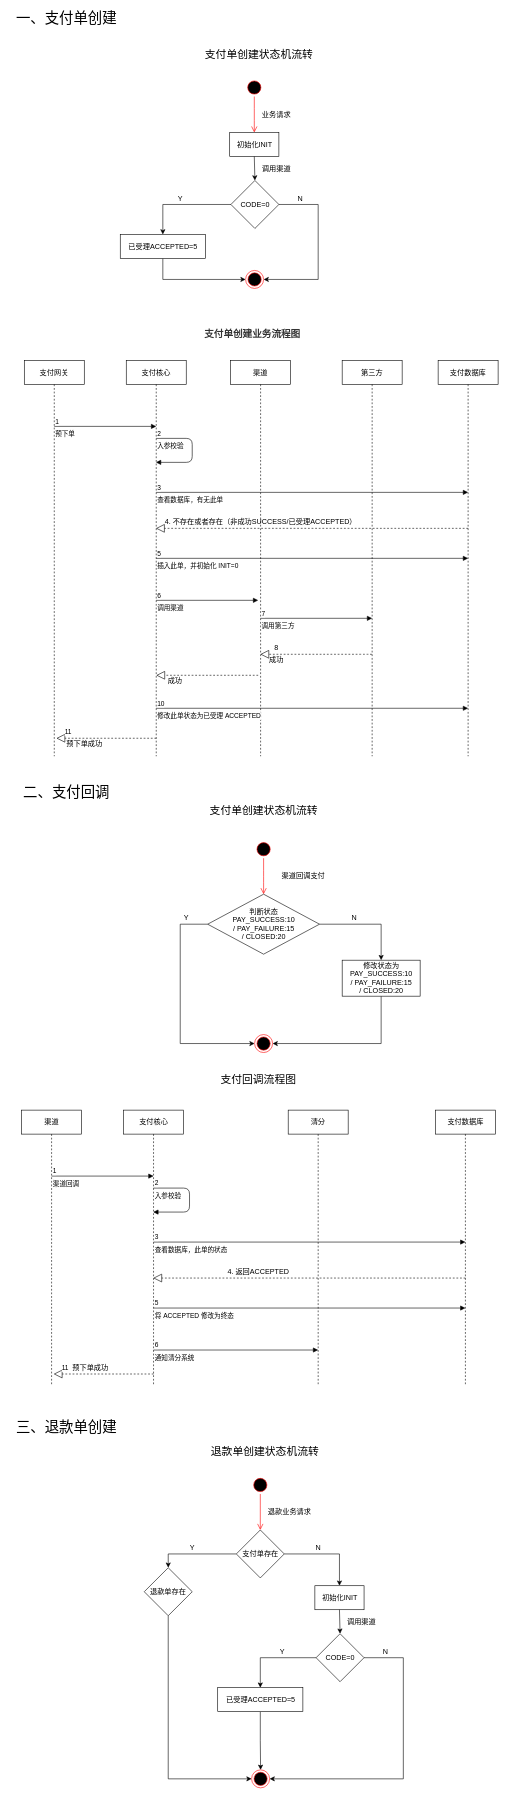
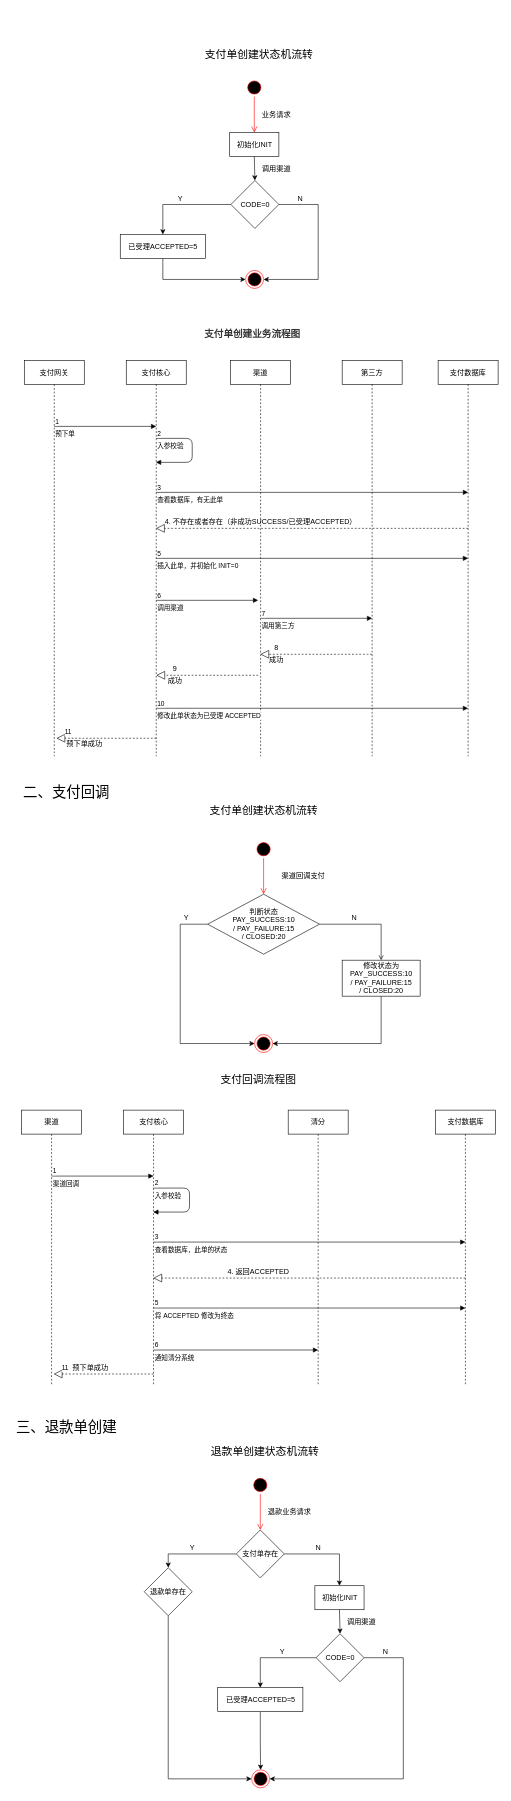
node "一、支付单创建": removed
node "9": added
edge "判断状态 PAY_SUCCESS:10 / PAY_FAILURE:15 / CLOSED:20" -> "修改状态为 PAY_SUCCESS:10 / PAY_FAILURE:15 / CLOSED:20": arrowhead classic -> open
